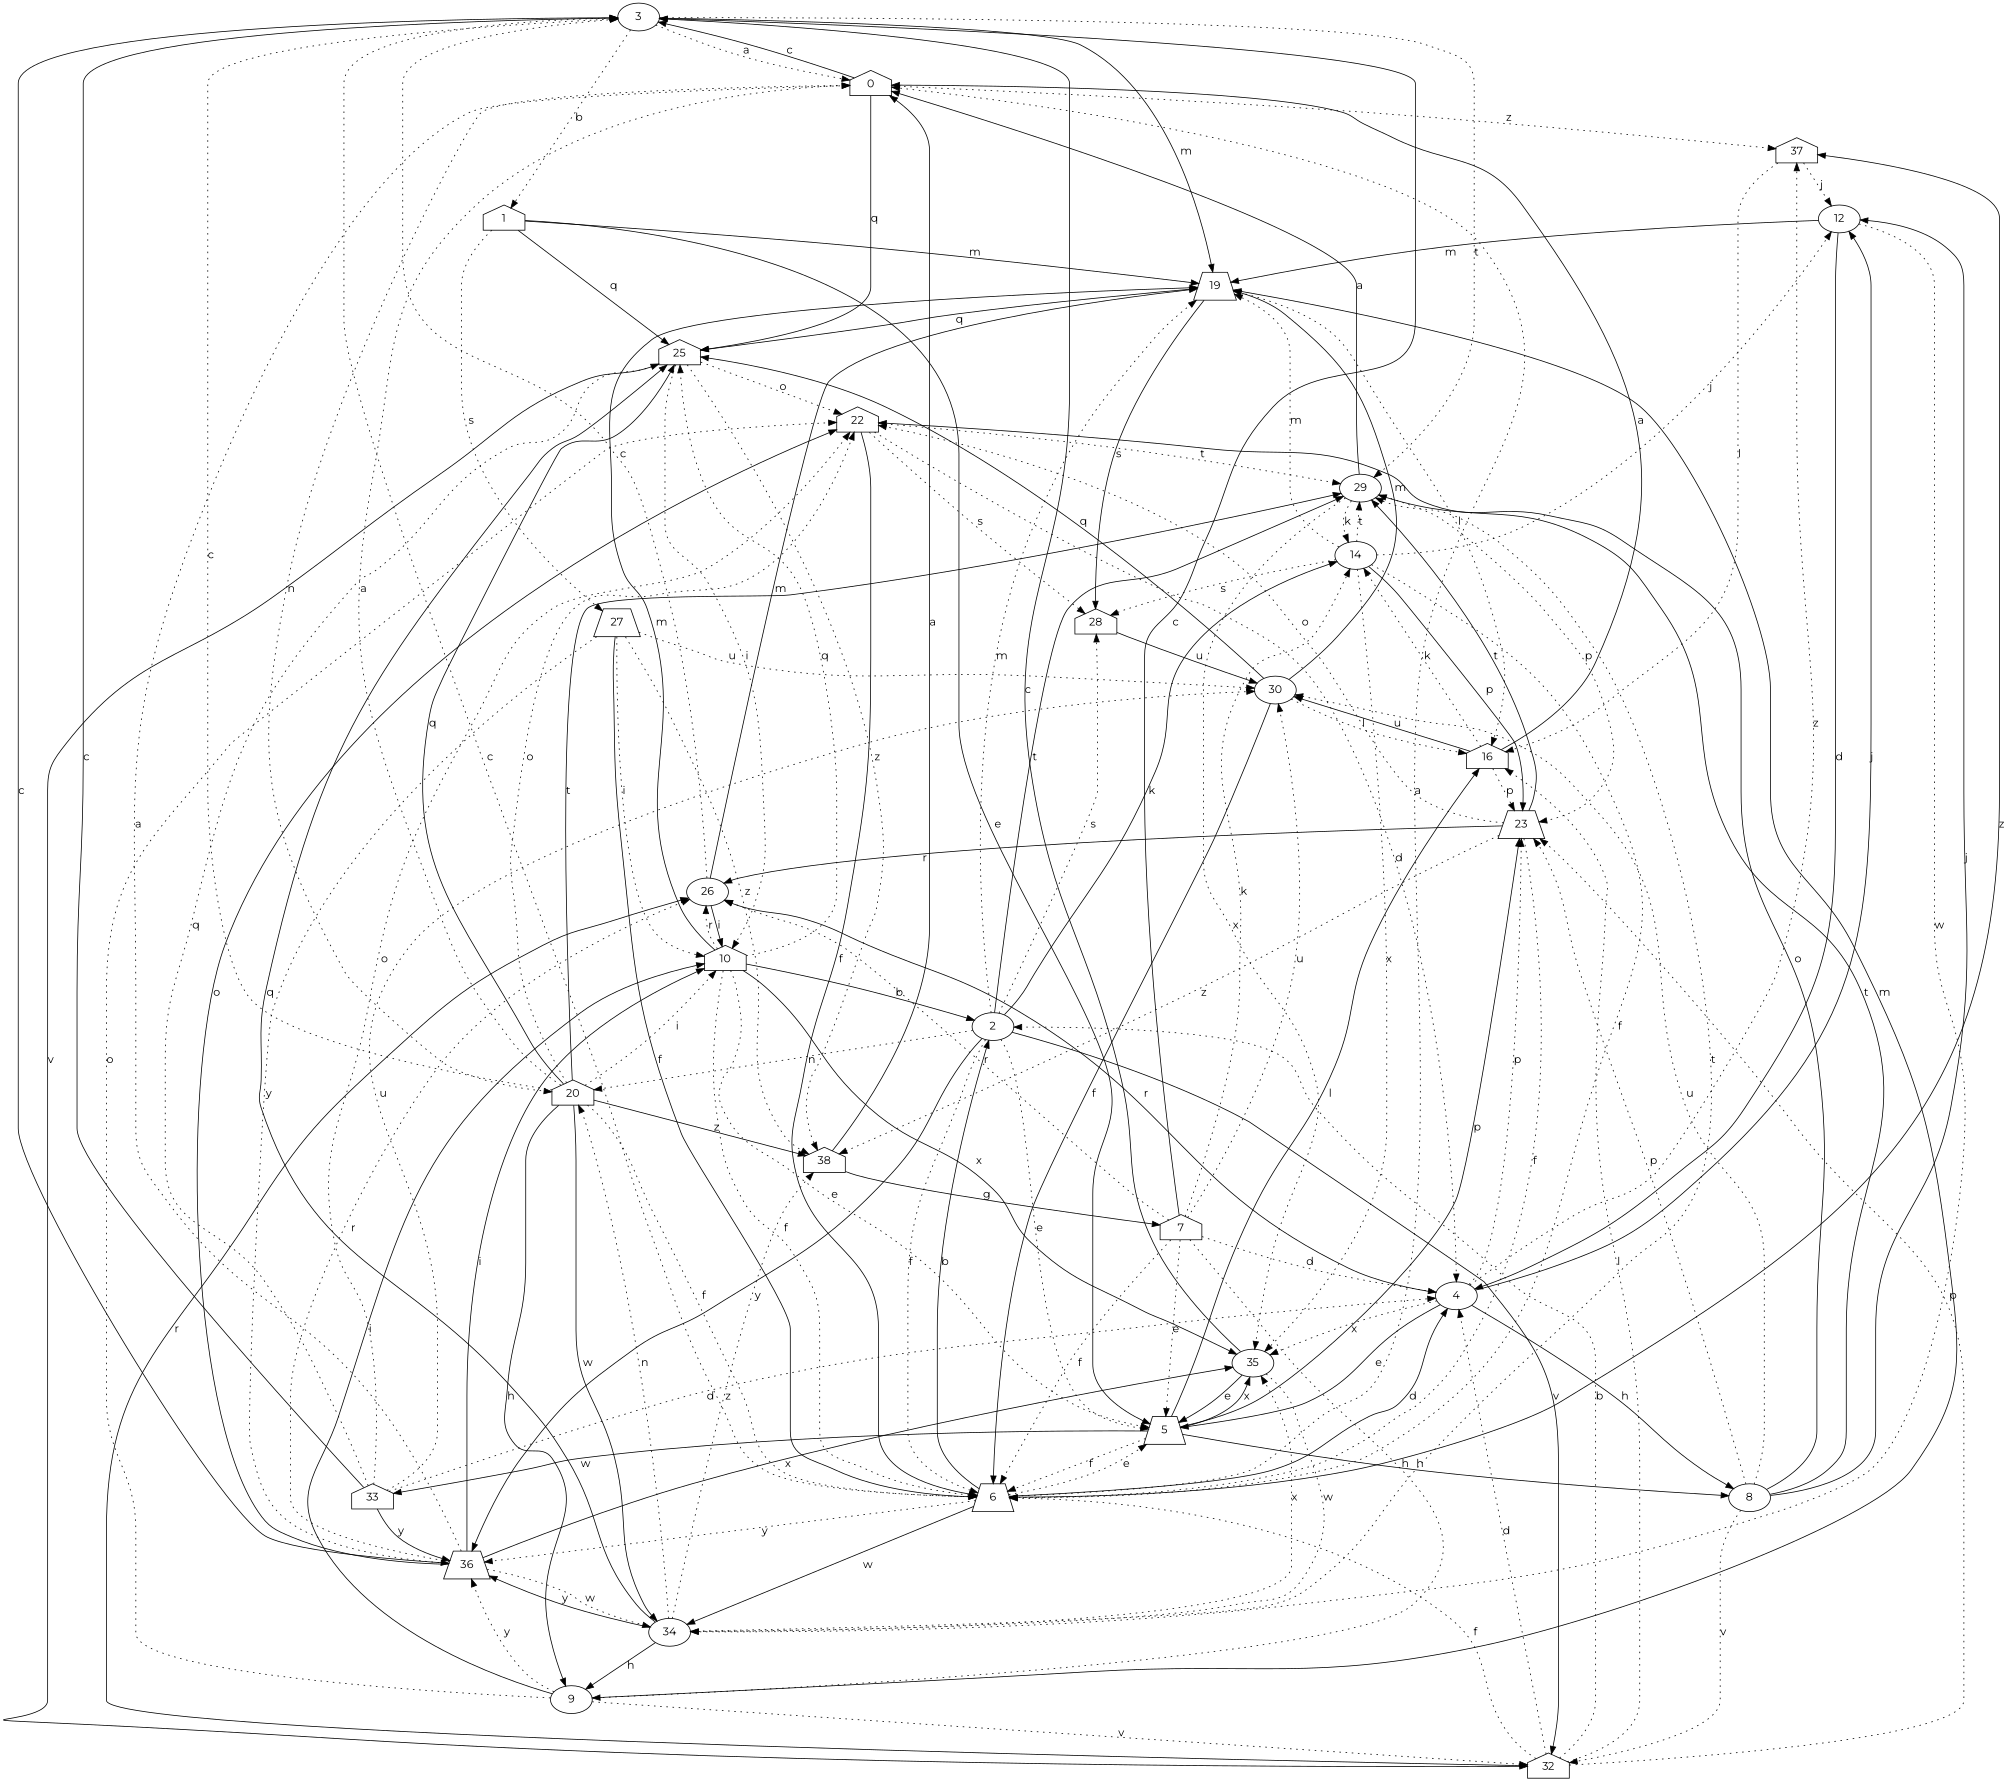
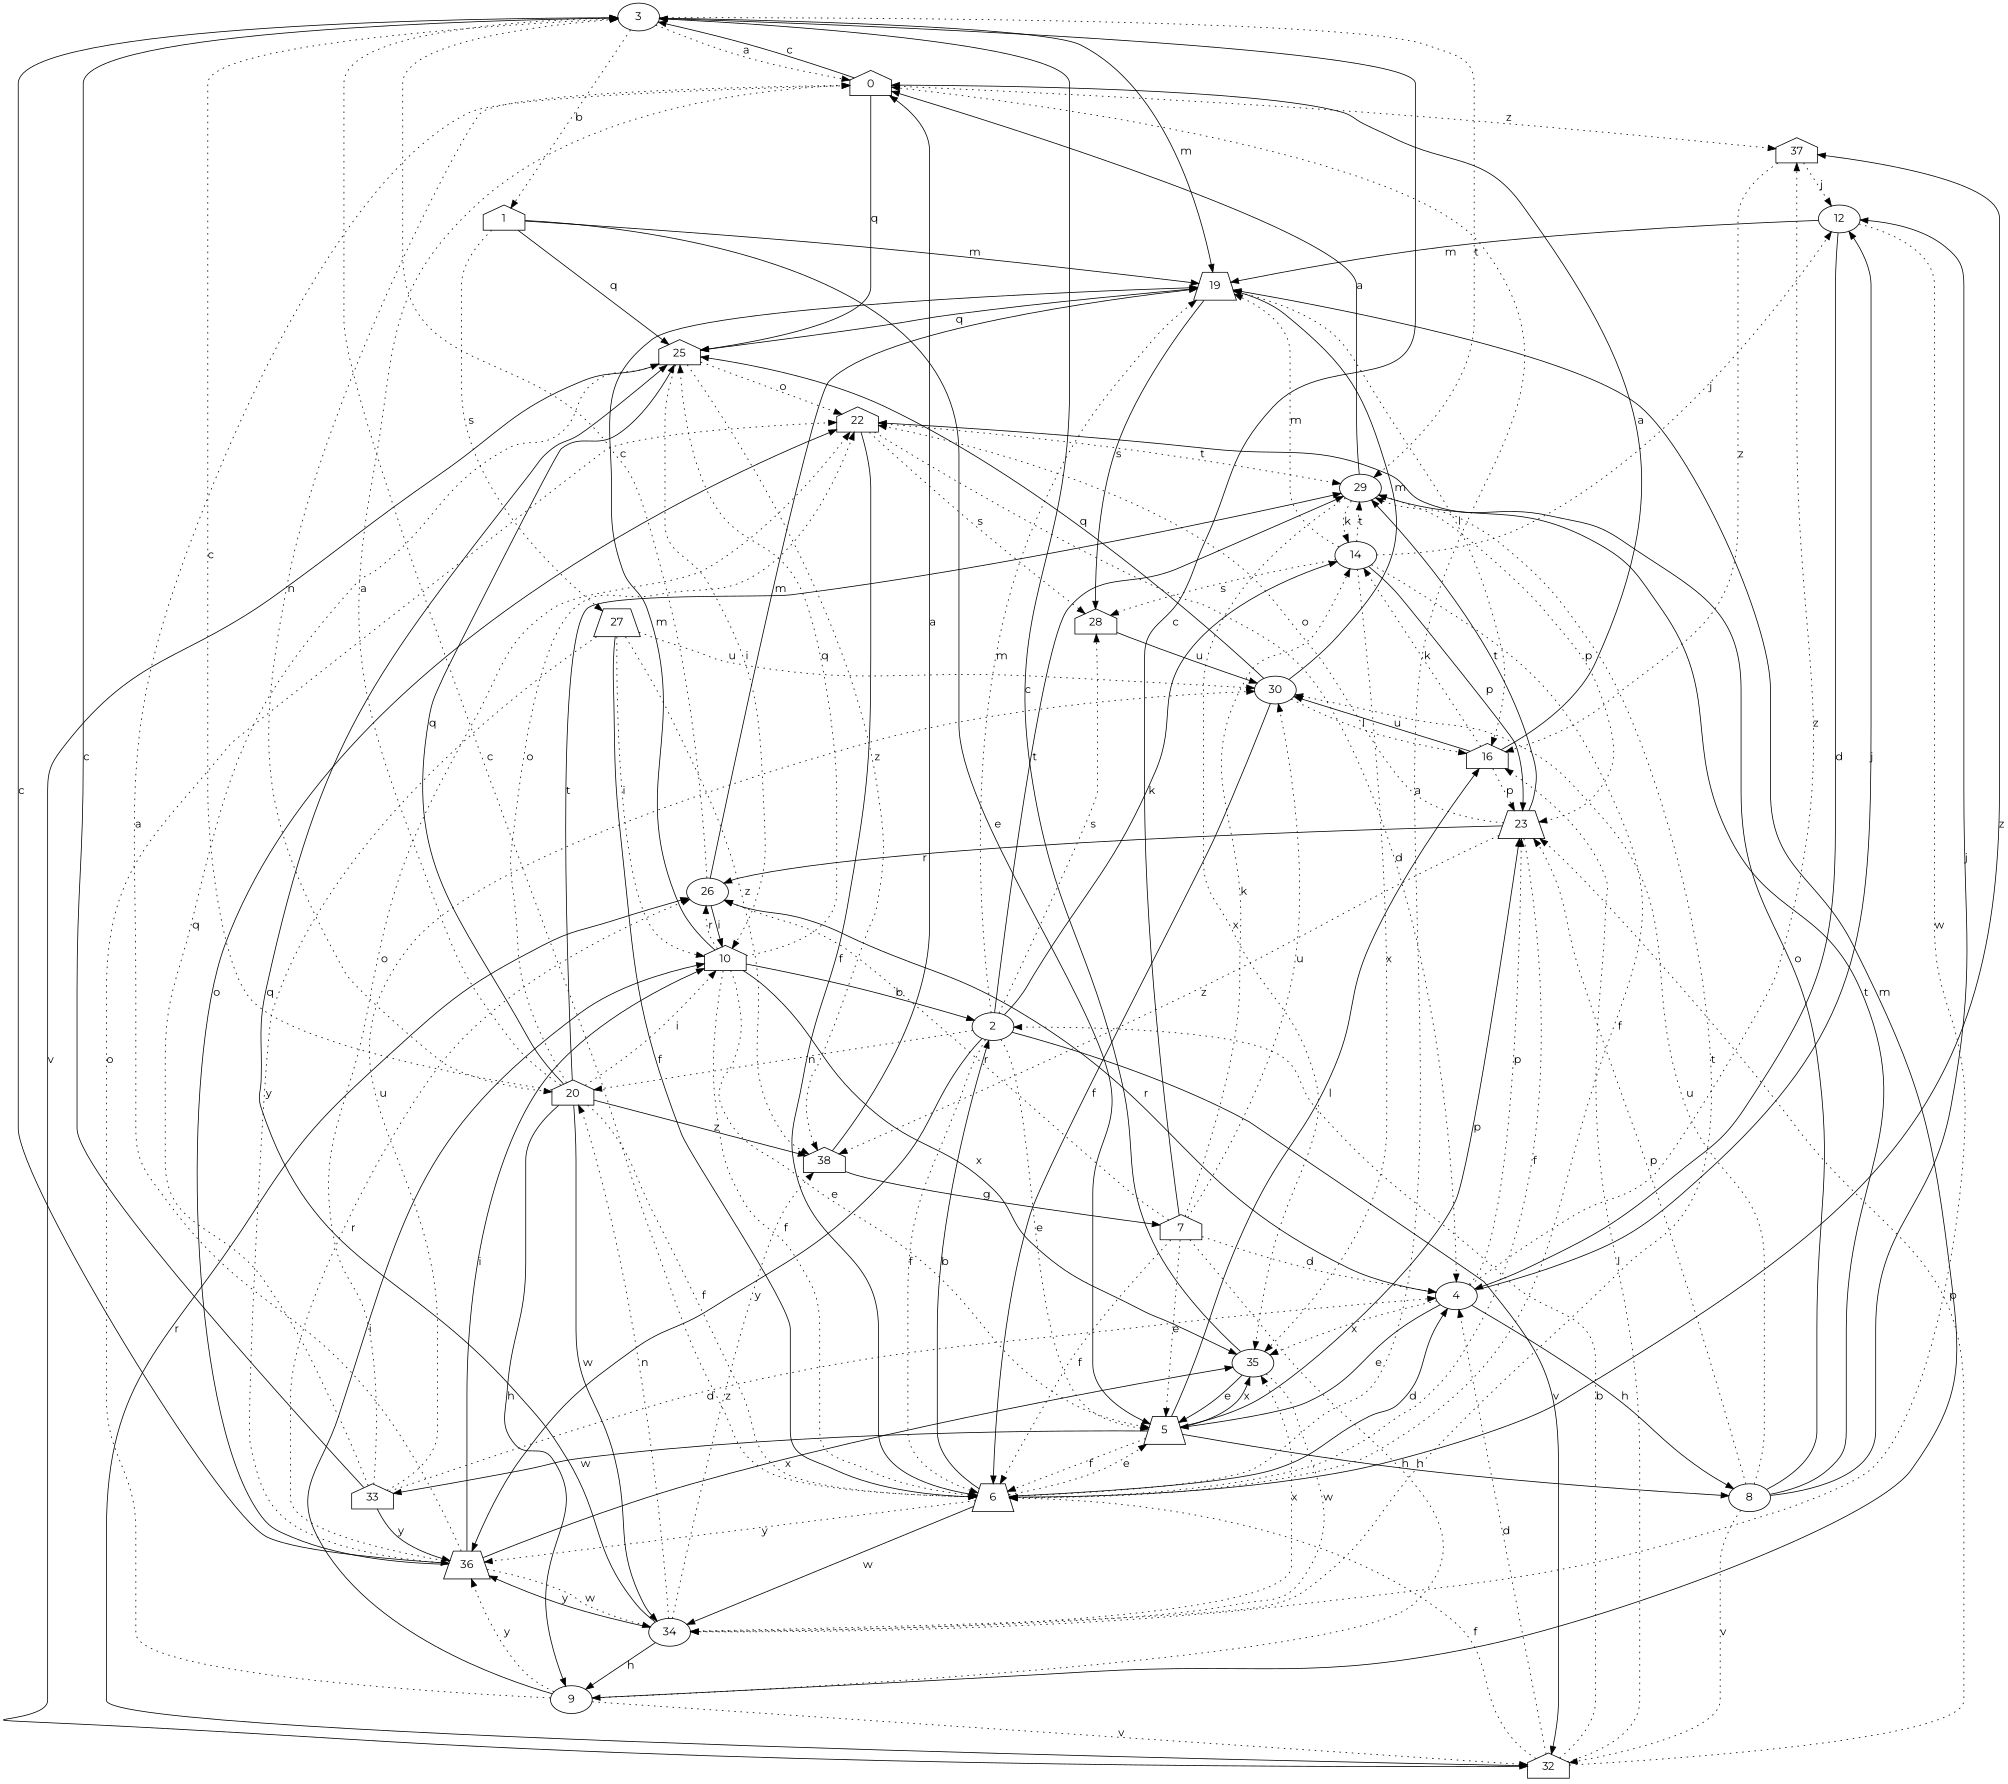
edge "37" -> "16": label "l" -> "z"
